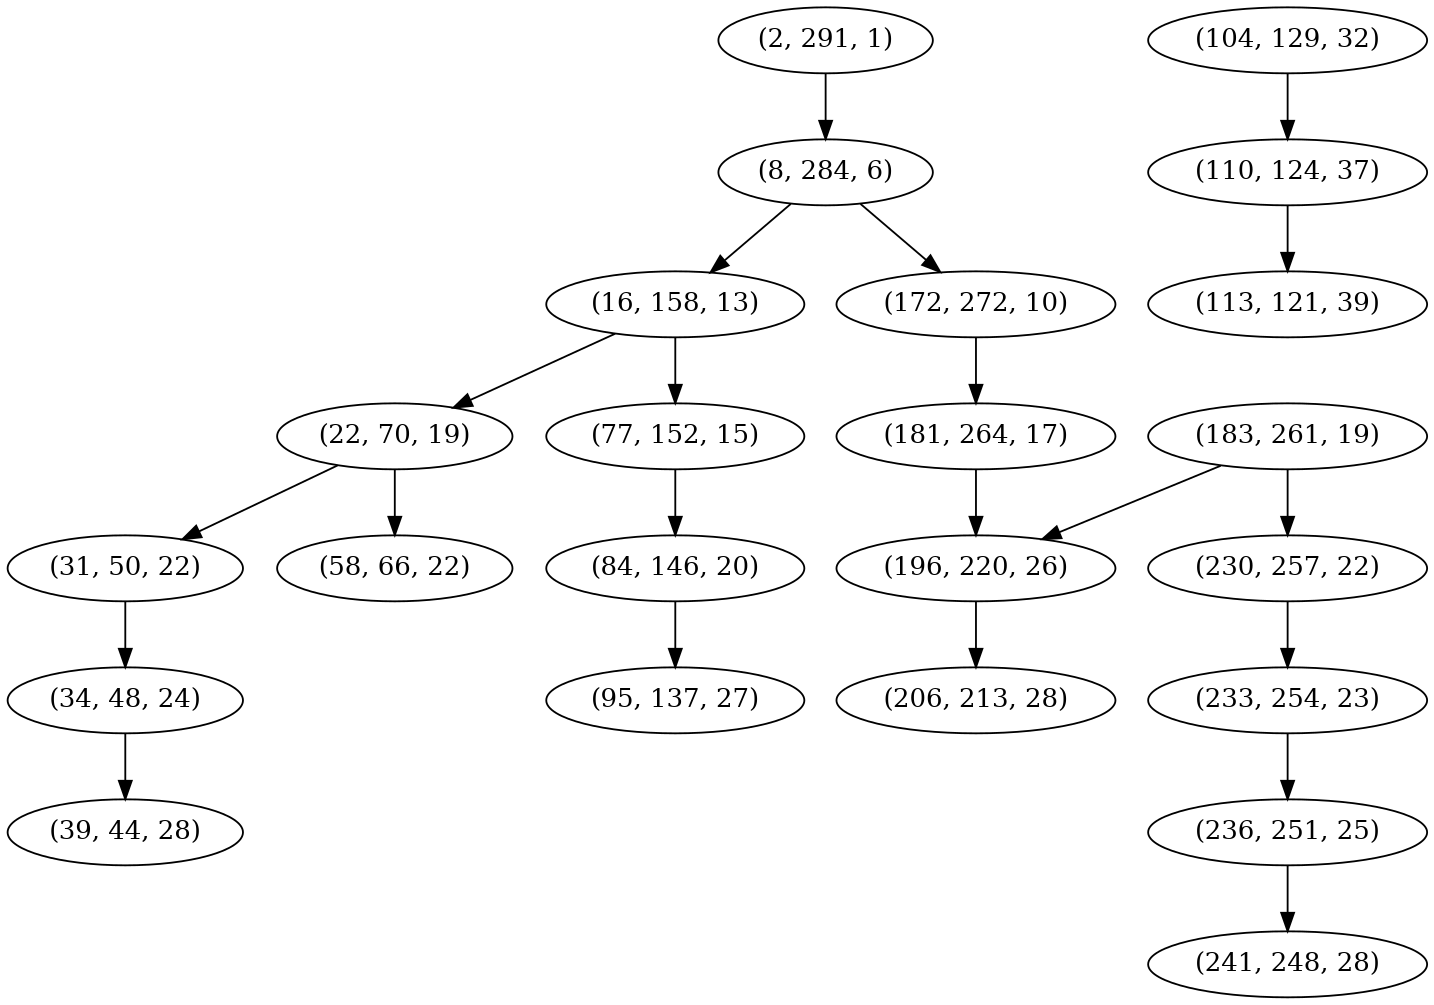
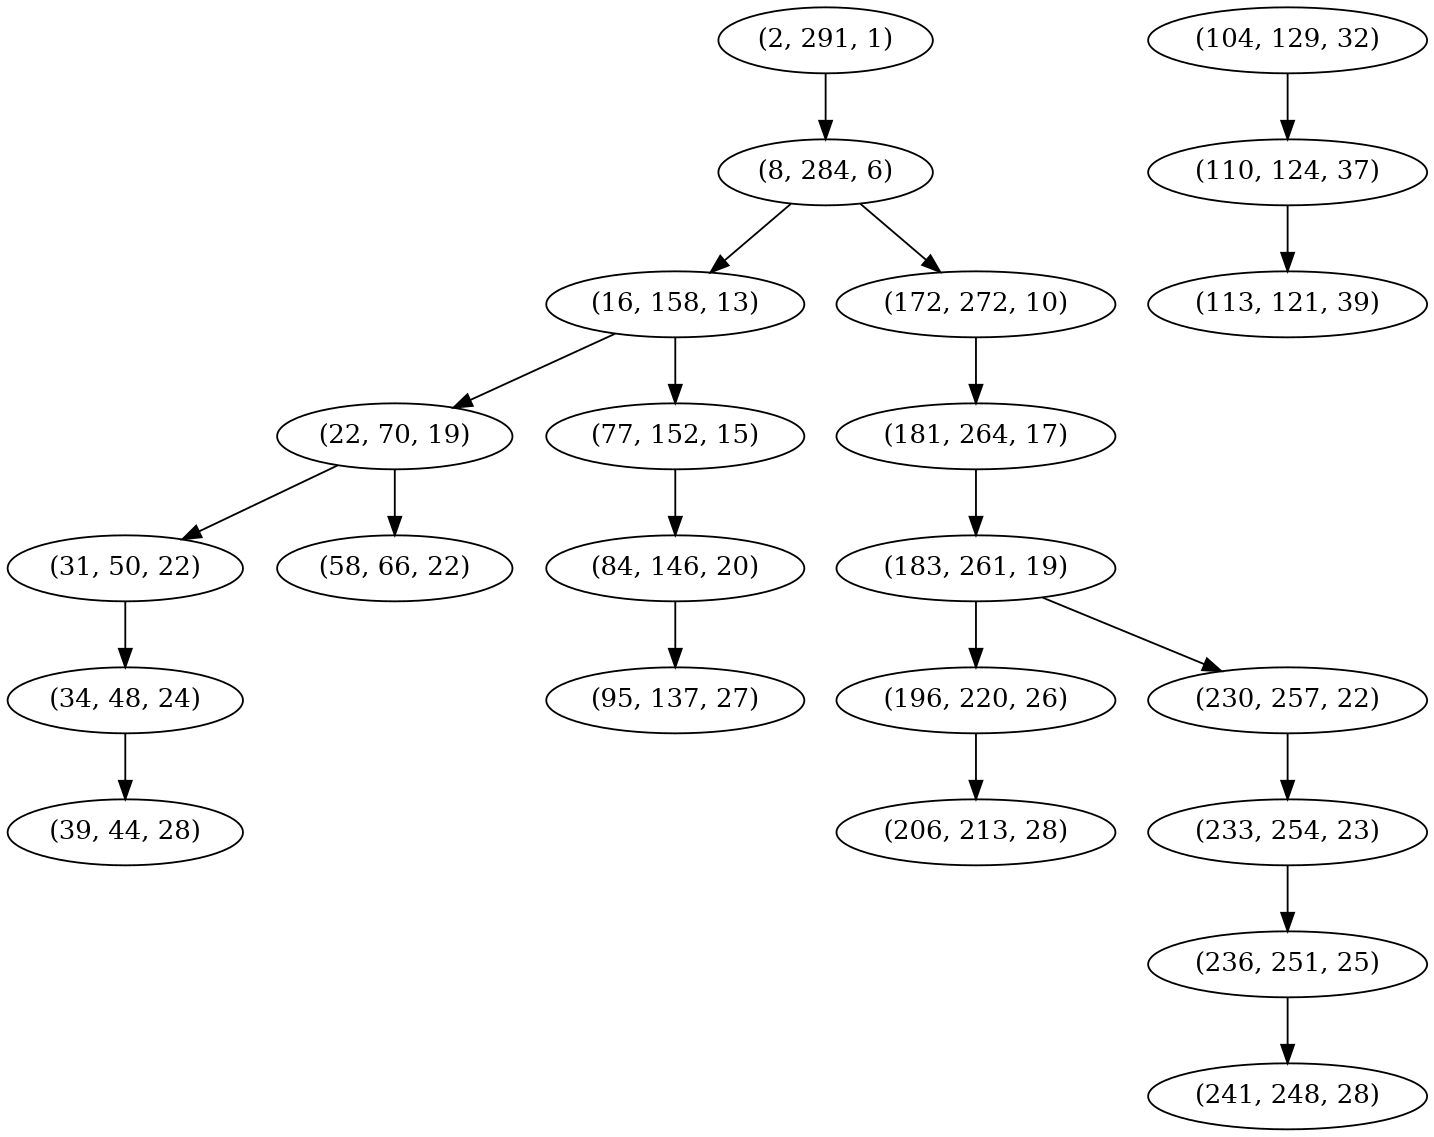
edge "(181, 264, 17)" -> "(196, 220, 26)": now "(181, 264, 17)" -> "(183, 261, 19)"
